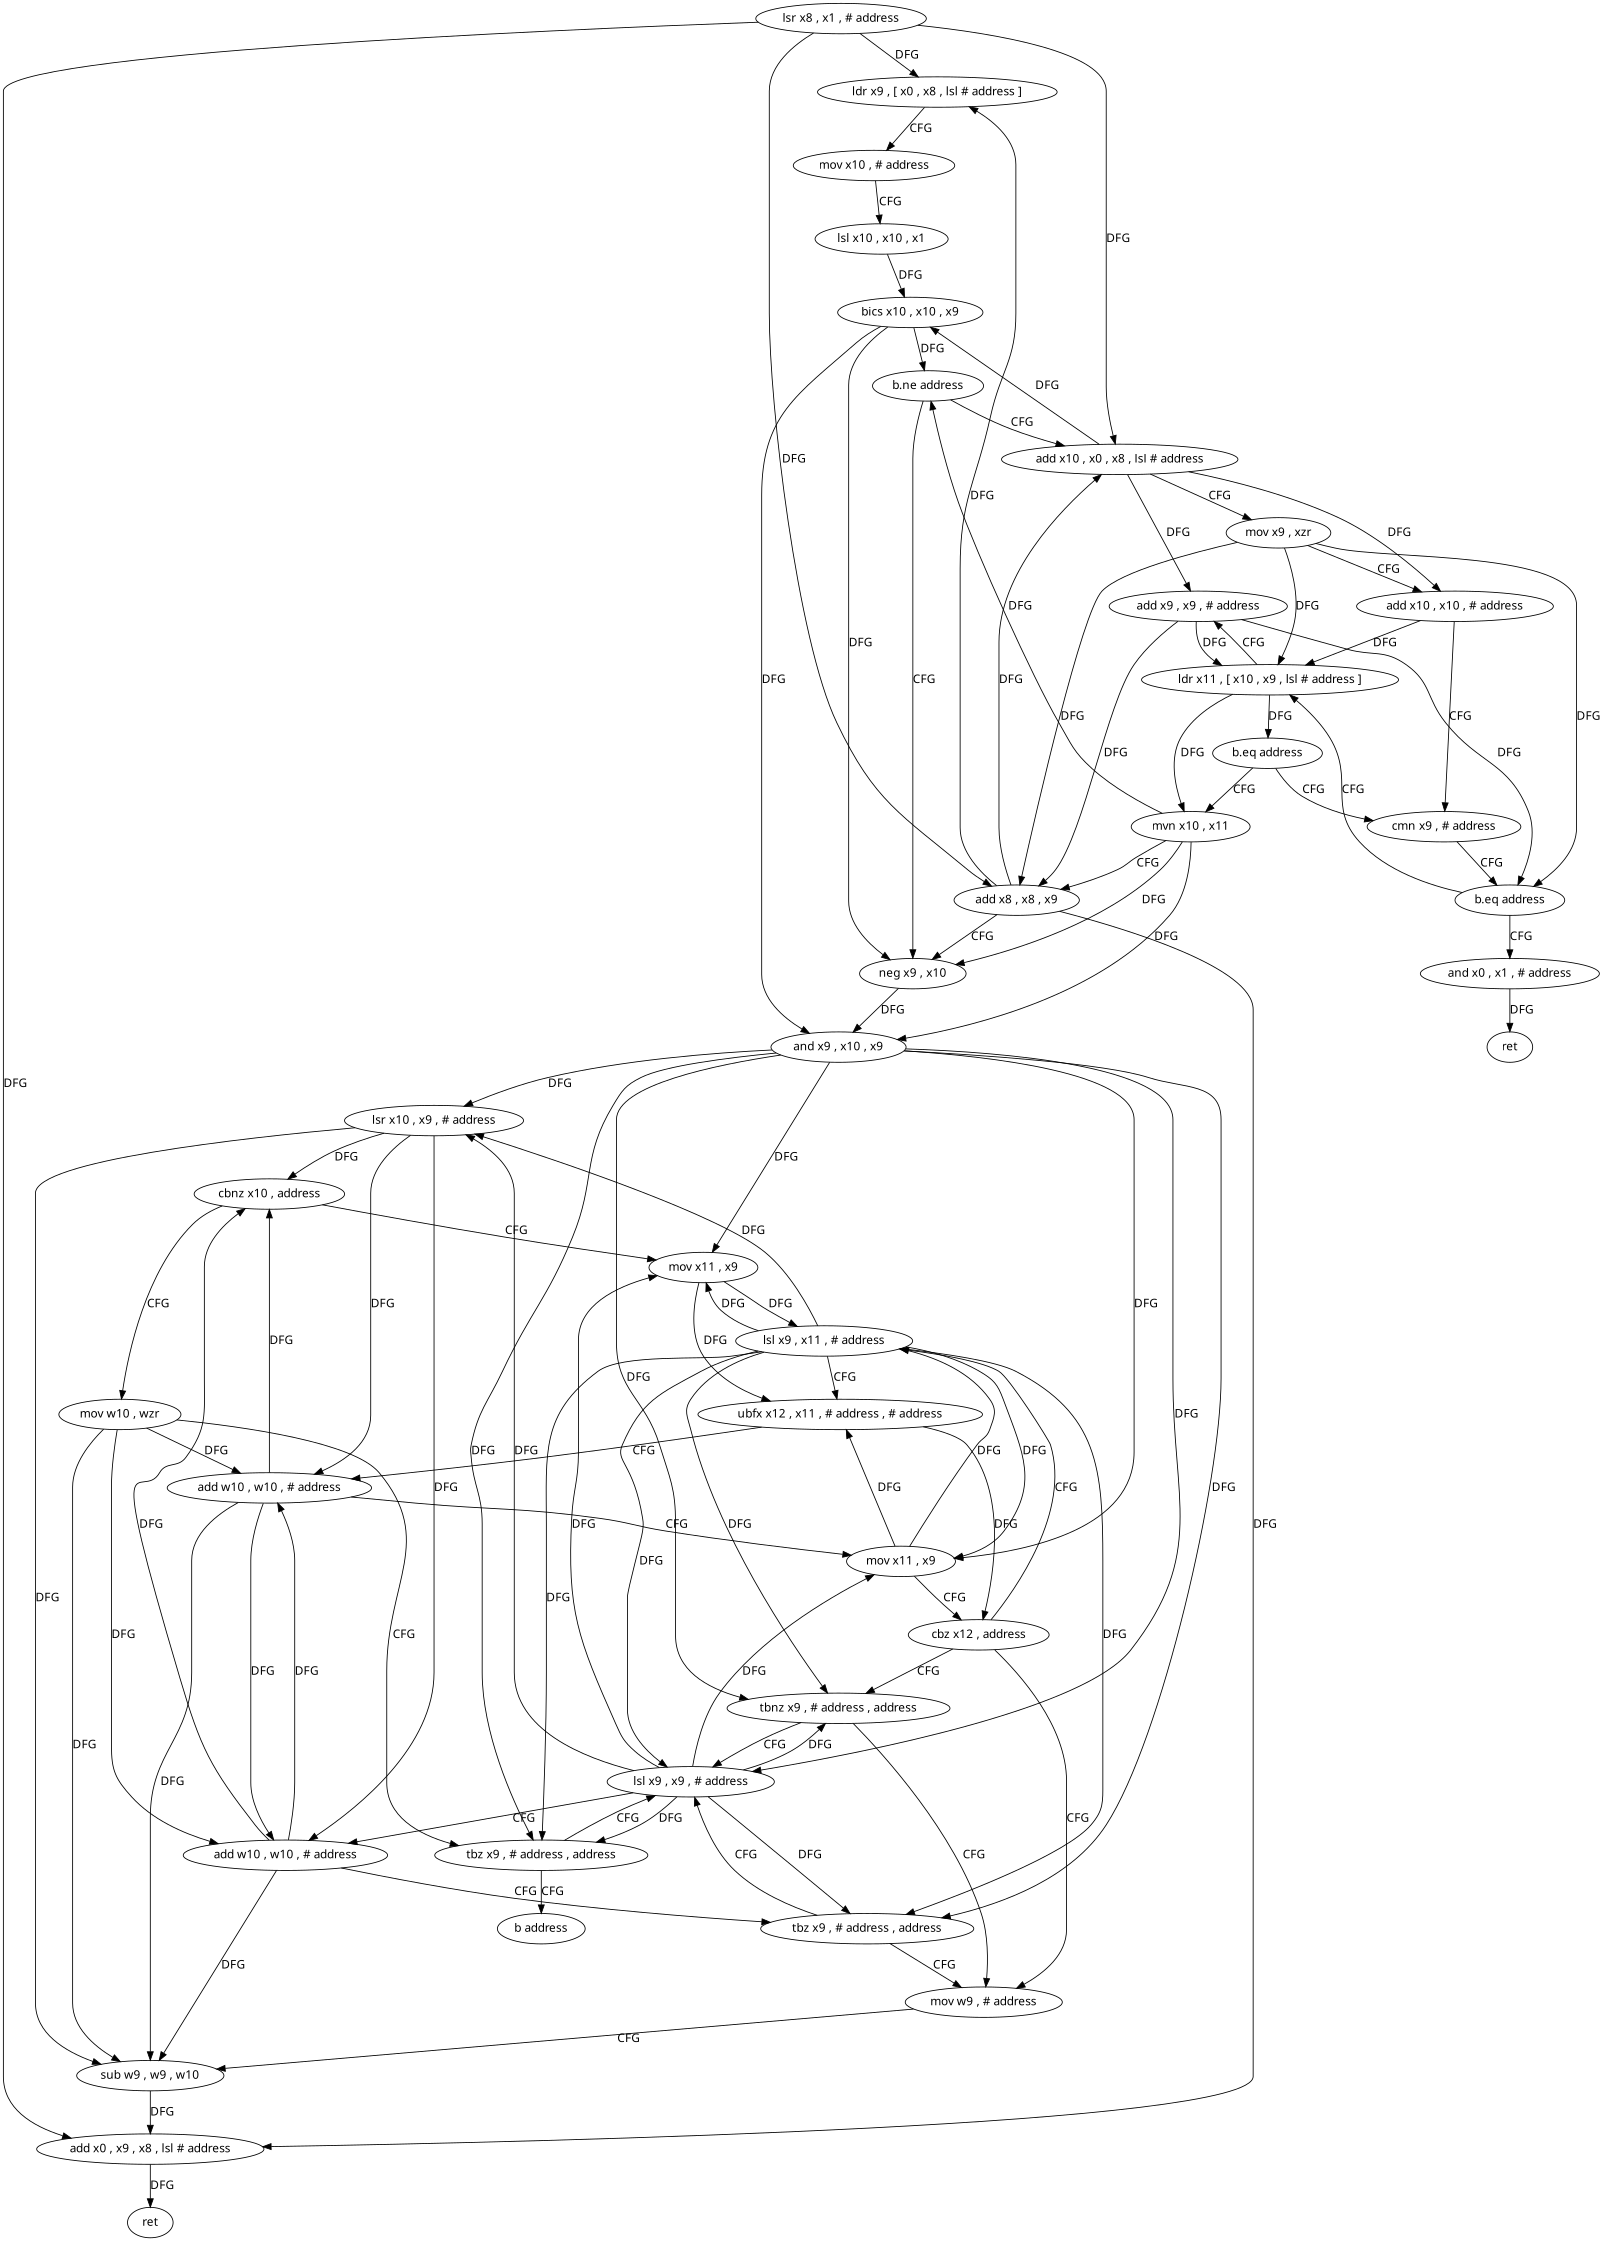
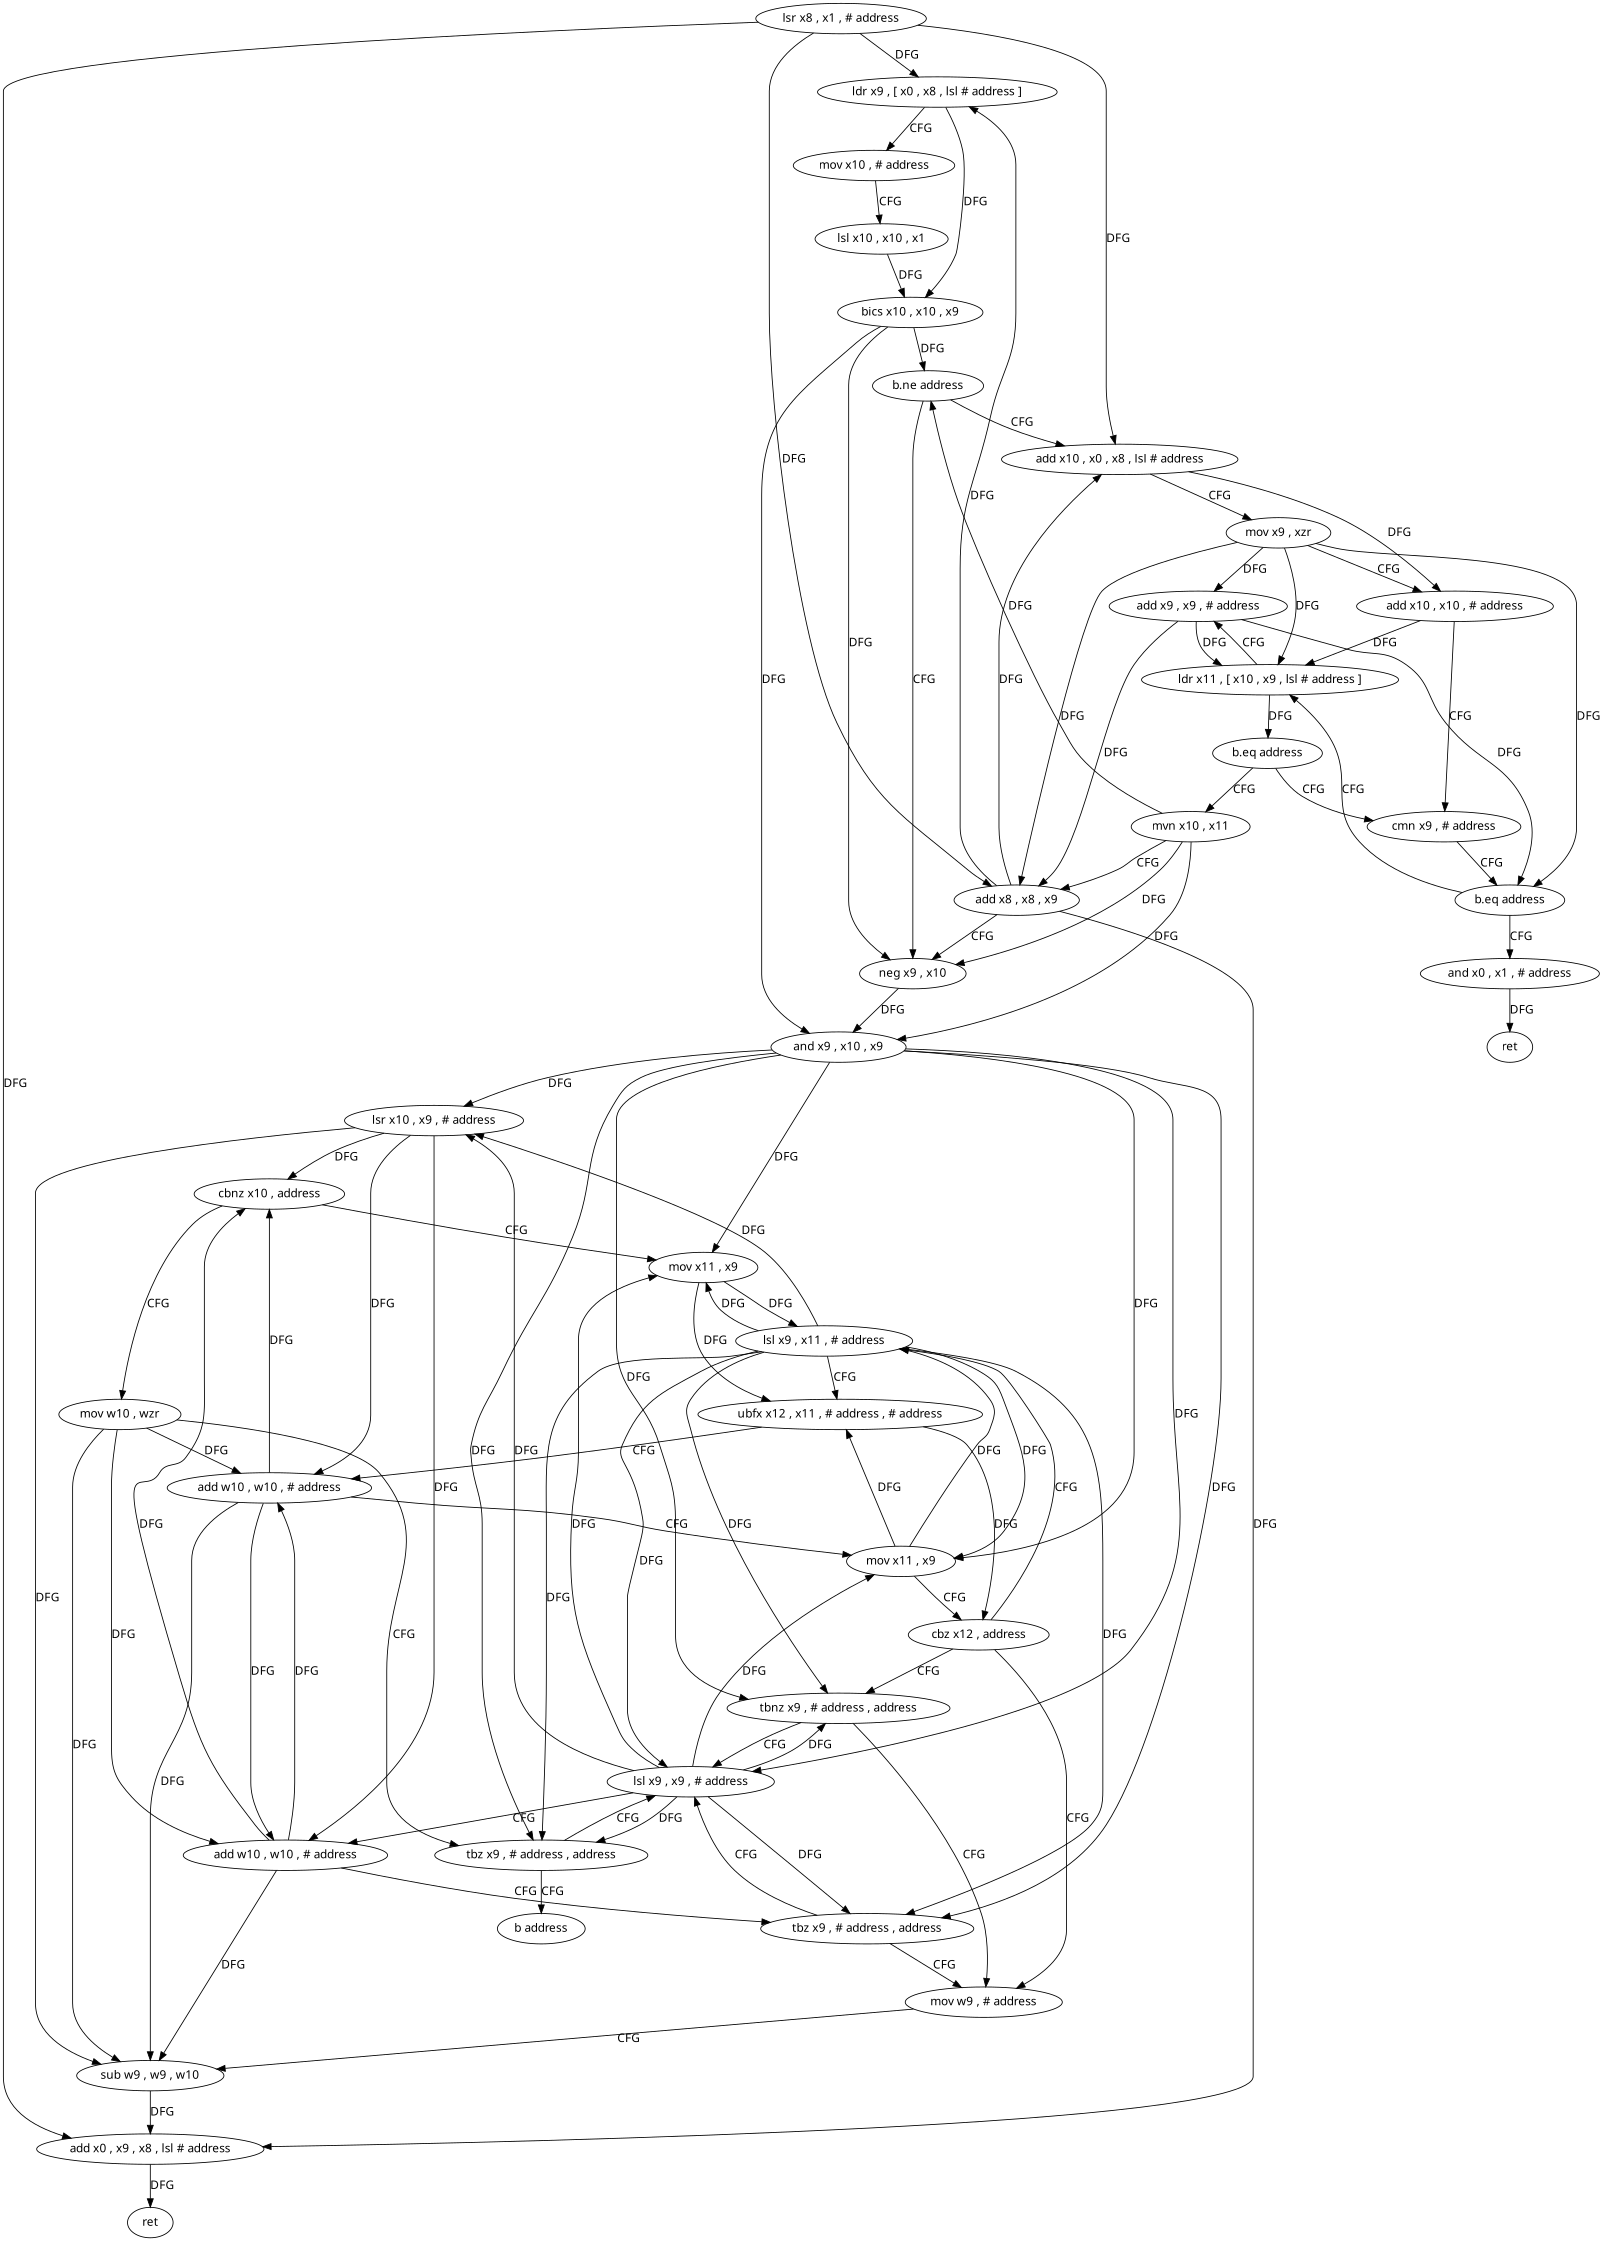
edge "add x10 , x0 , x8 , lsl # address" -> "bics x10 , x10 , x9": now "ldr x9 , [ x0 , x8 , lsl # address ]" -> "bics x10 , x10 , x9"
edge "add x10 , x0 , x8 , lsl # address" -> "add x9 , x9 , # address": now "mov x9 , xzr" -> "add x9 , x9 , # address"
edge "ldr x11 , [ x10 , x9 , lsl # address ]" -> "mvn x10 , x11": removed, label "DFG"
